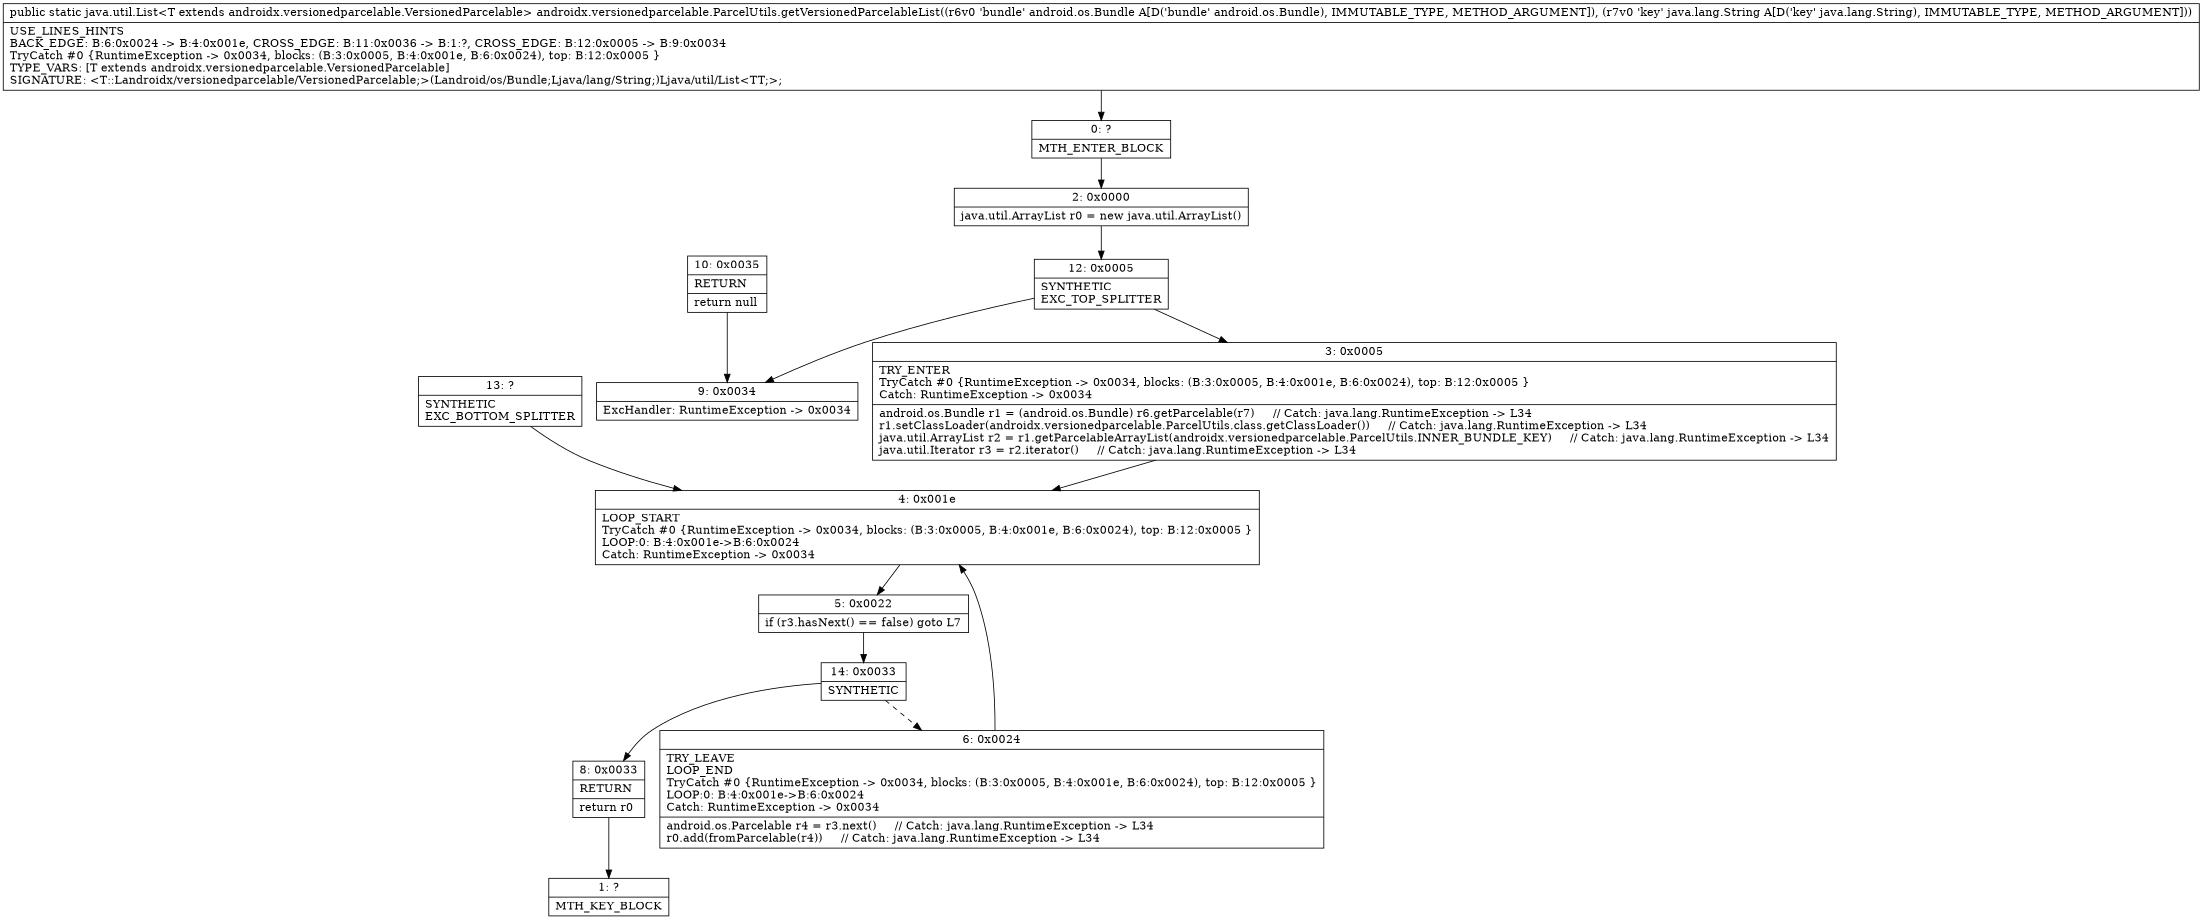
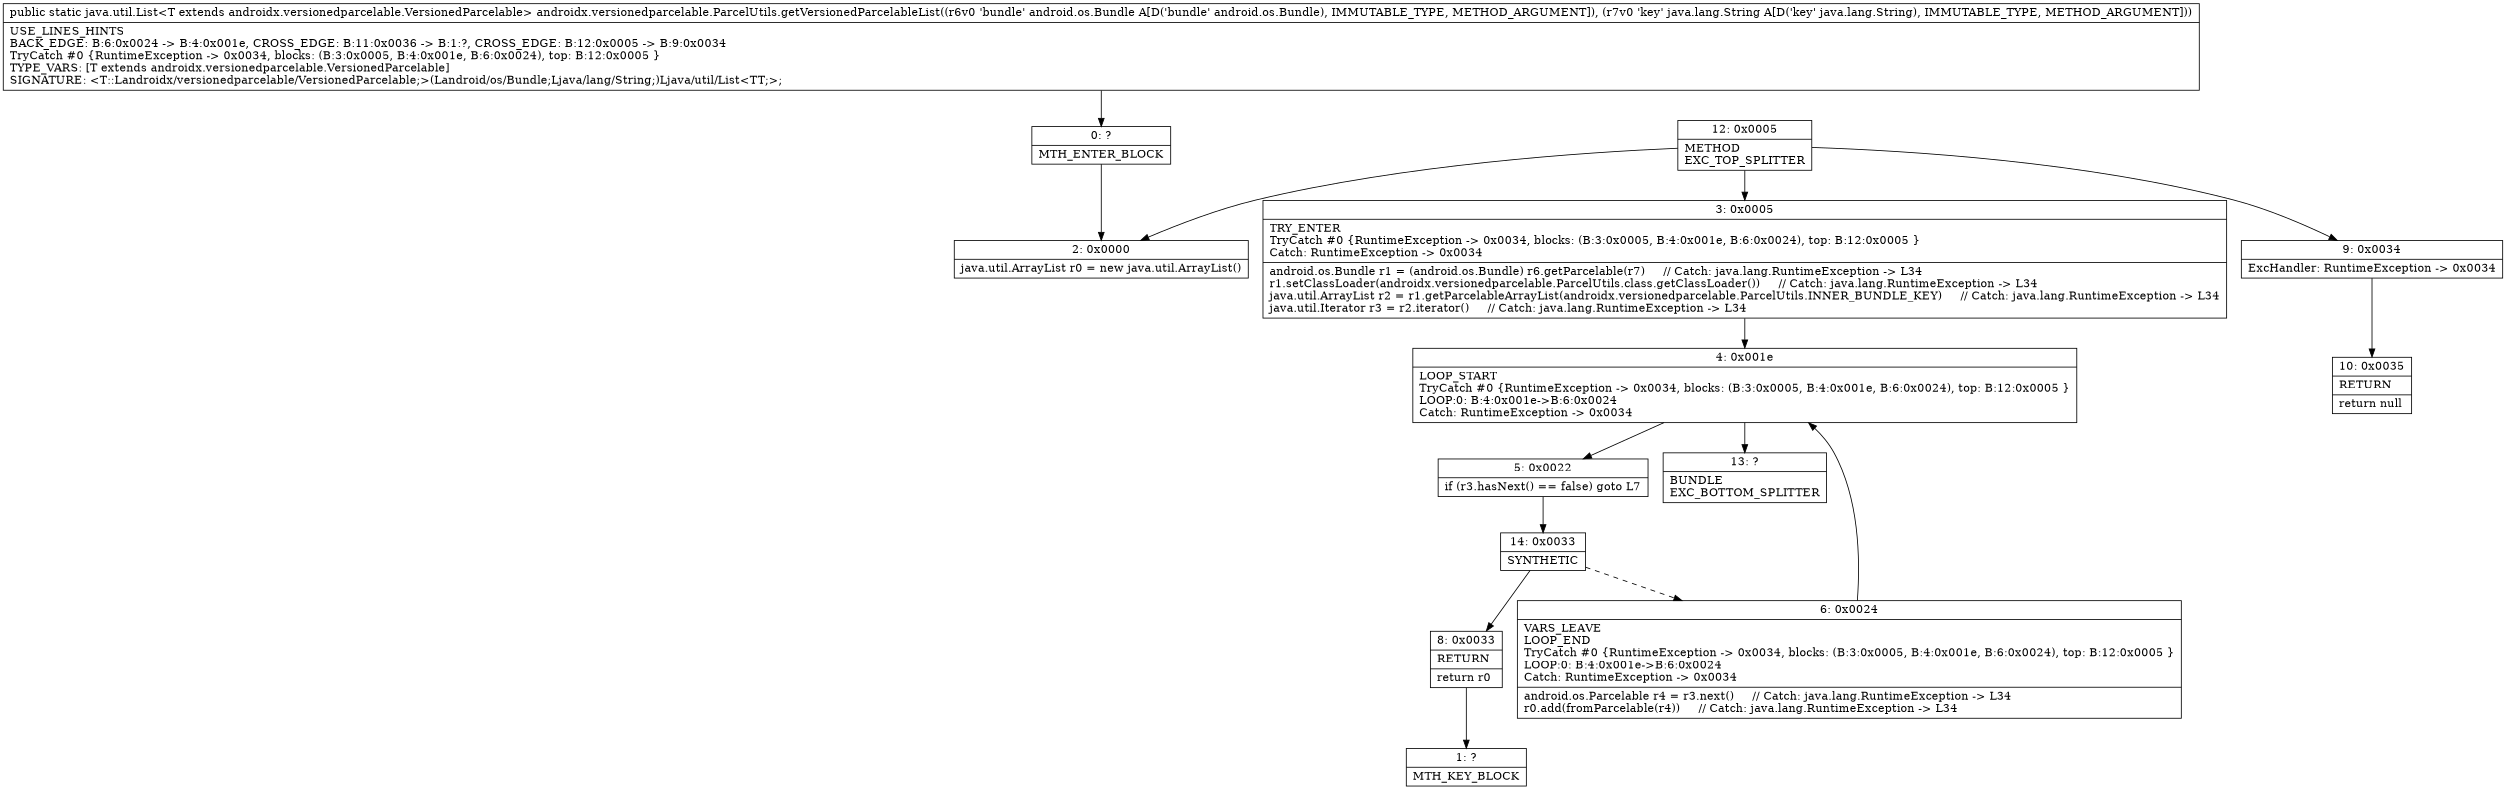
edge "2: 0x0000" -> "12: 0x0005": reversed
node "12: 0x0005": text "SYNTHETIC" -> "METHOD"
edge "10: 0x0035" -> "9: 0x0034": reversed
node "13: ?": text "SYNTHETIC" -> "BUNDLE"
edge "13: ?" -> "4: 0x001e": reversed
node "6: 0x0024": text "TRY_LEAVE" -> "VARS_LEAVE"
